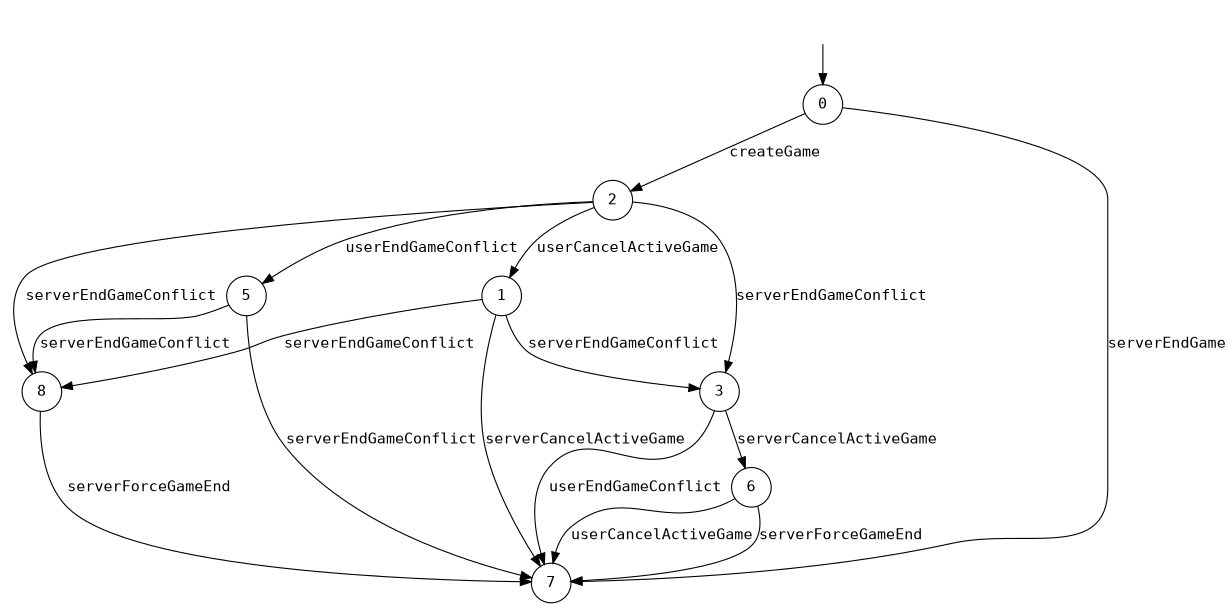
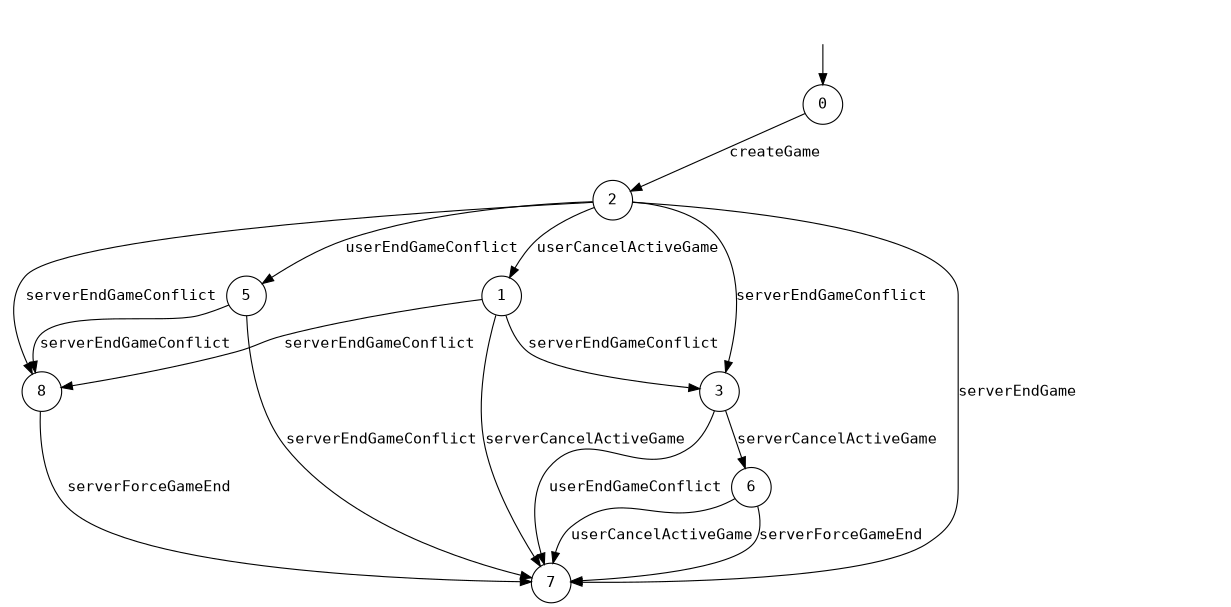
edge "0" -> "7": now "2" -> "7"
